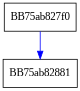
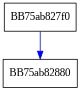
node "BB75ab82881": label "BB75ab82881" -> "BB75ab82880"
